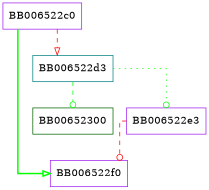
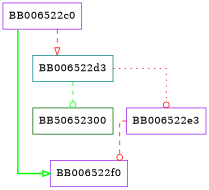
edge "BB006522d3" -> "BB006522e3": color green -> red
node "BB00652300": label "BB00652300" -> "BB50652300"
